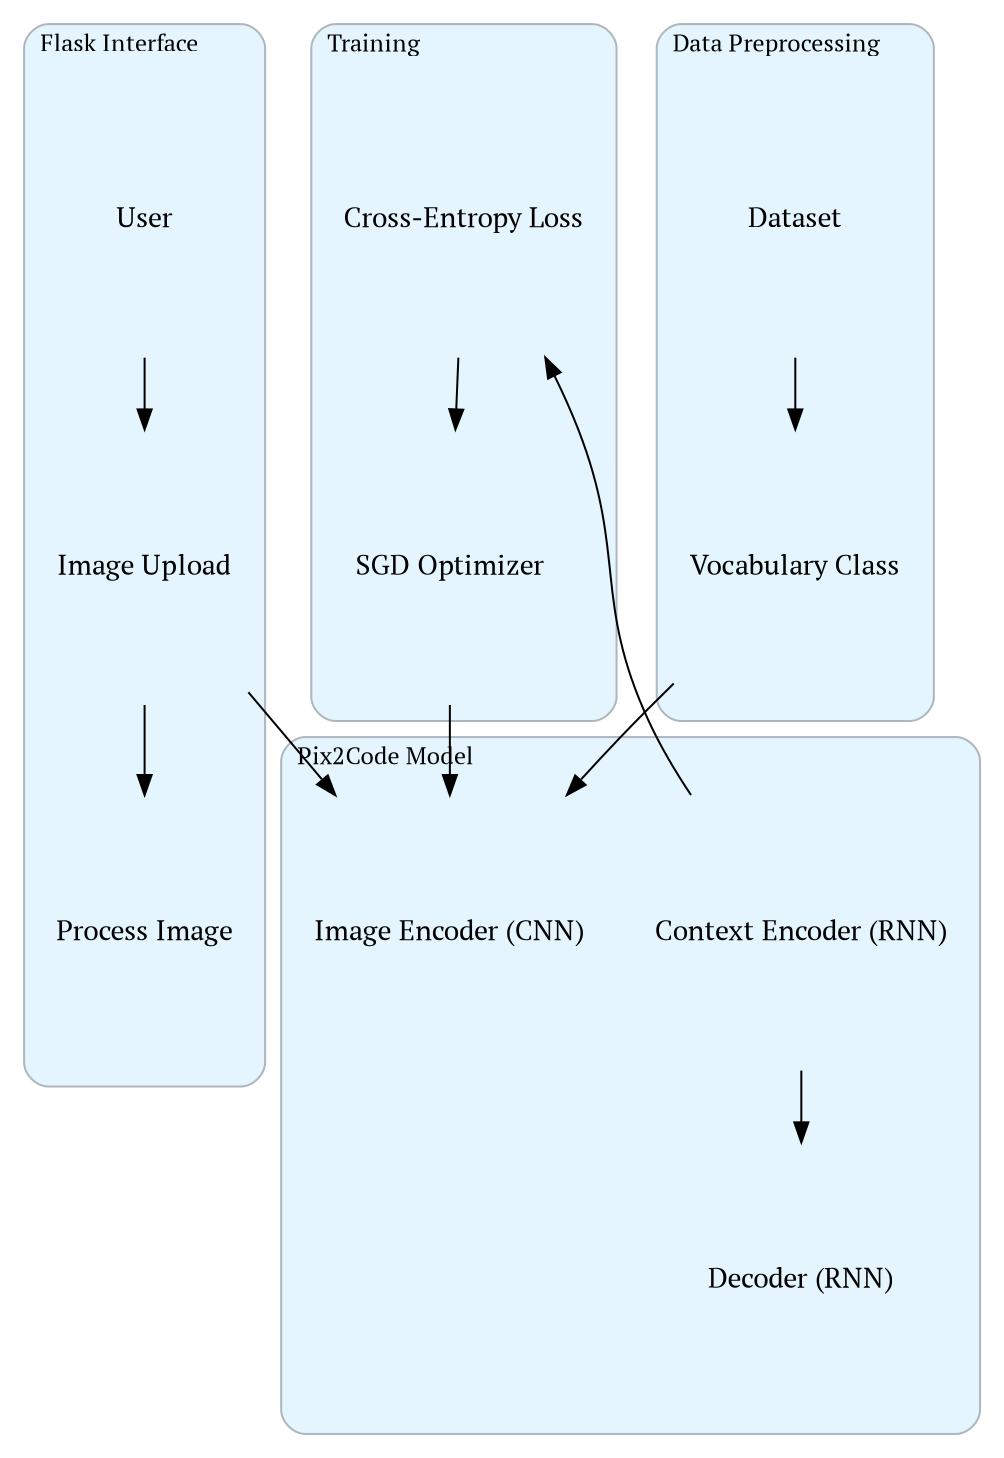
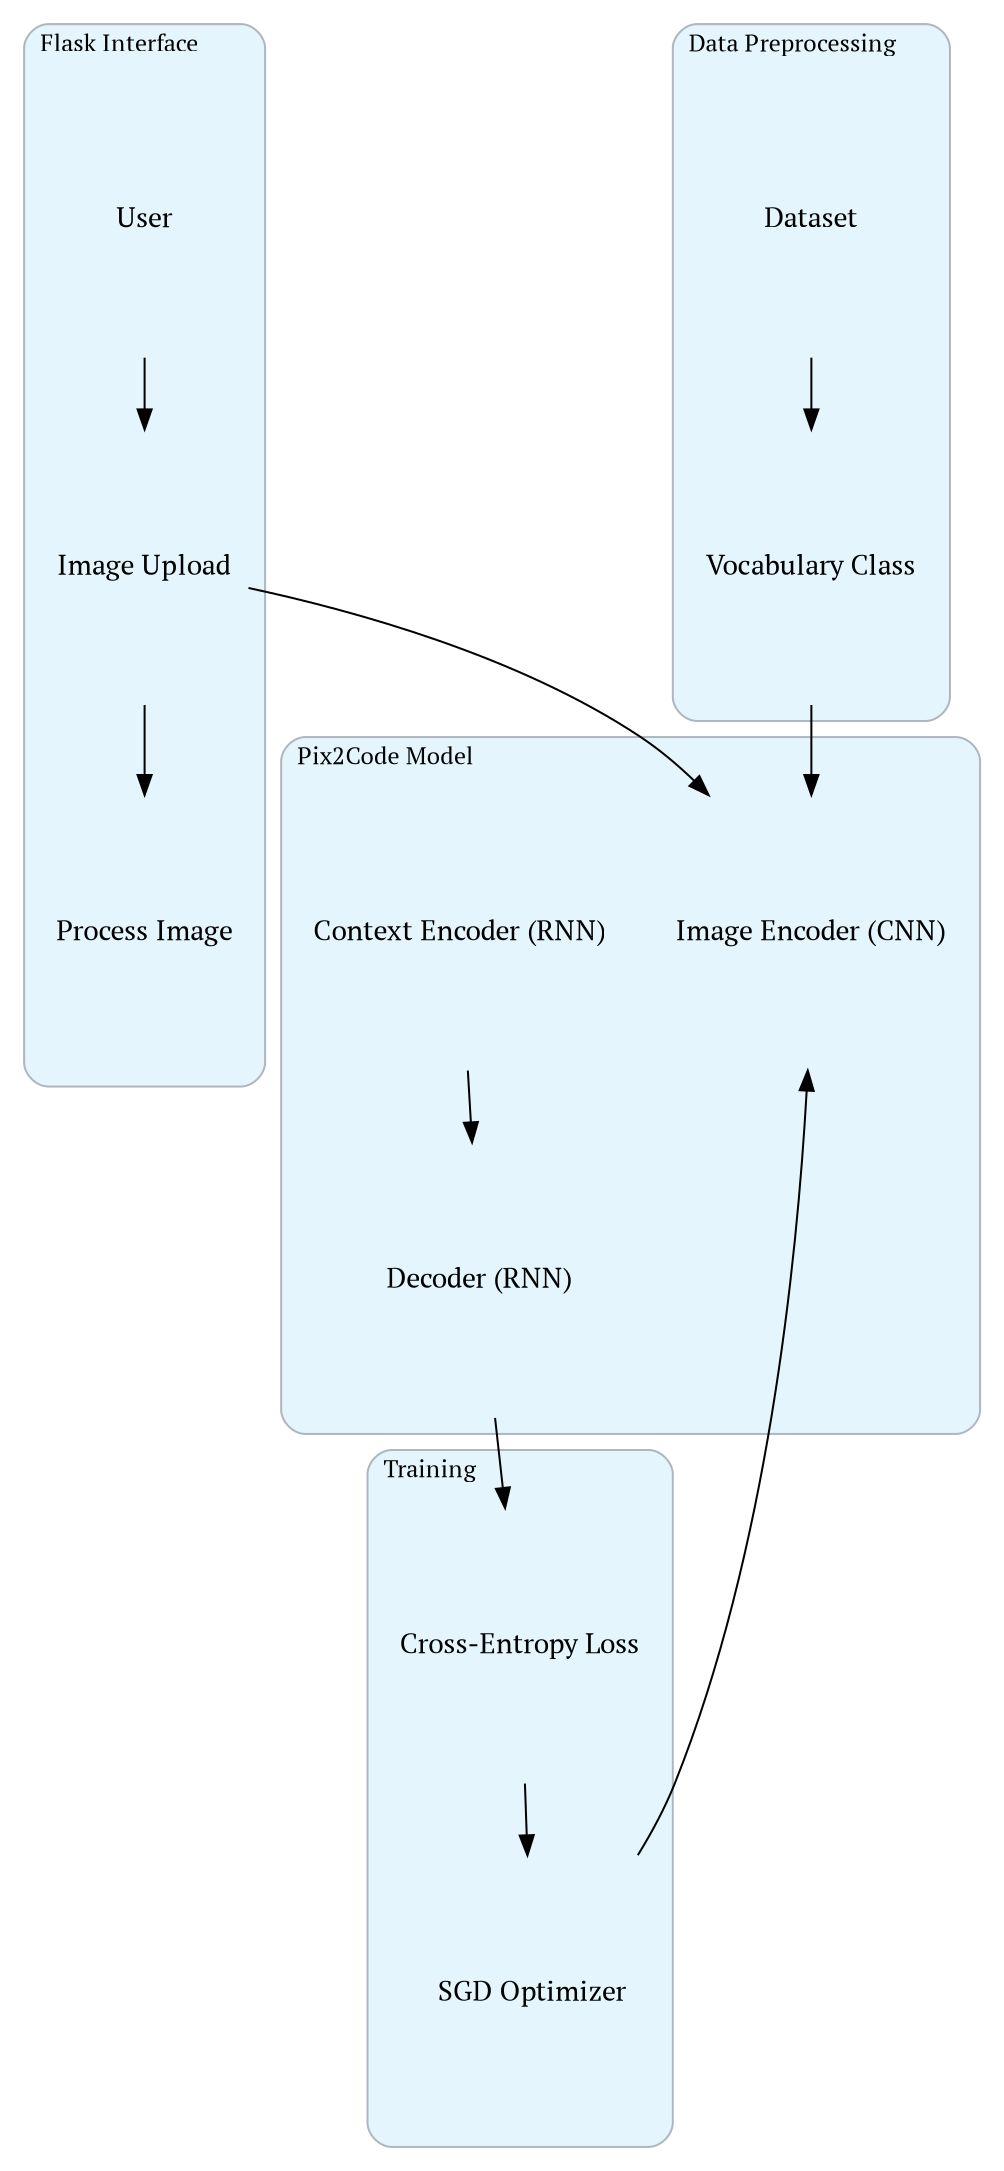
edge "Context Encoder (RNN)" -> "Cross-Entropy Loss": now "Decoder (RNN)" -> "Cross-Entropy Loss"
